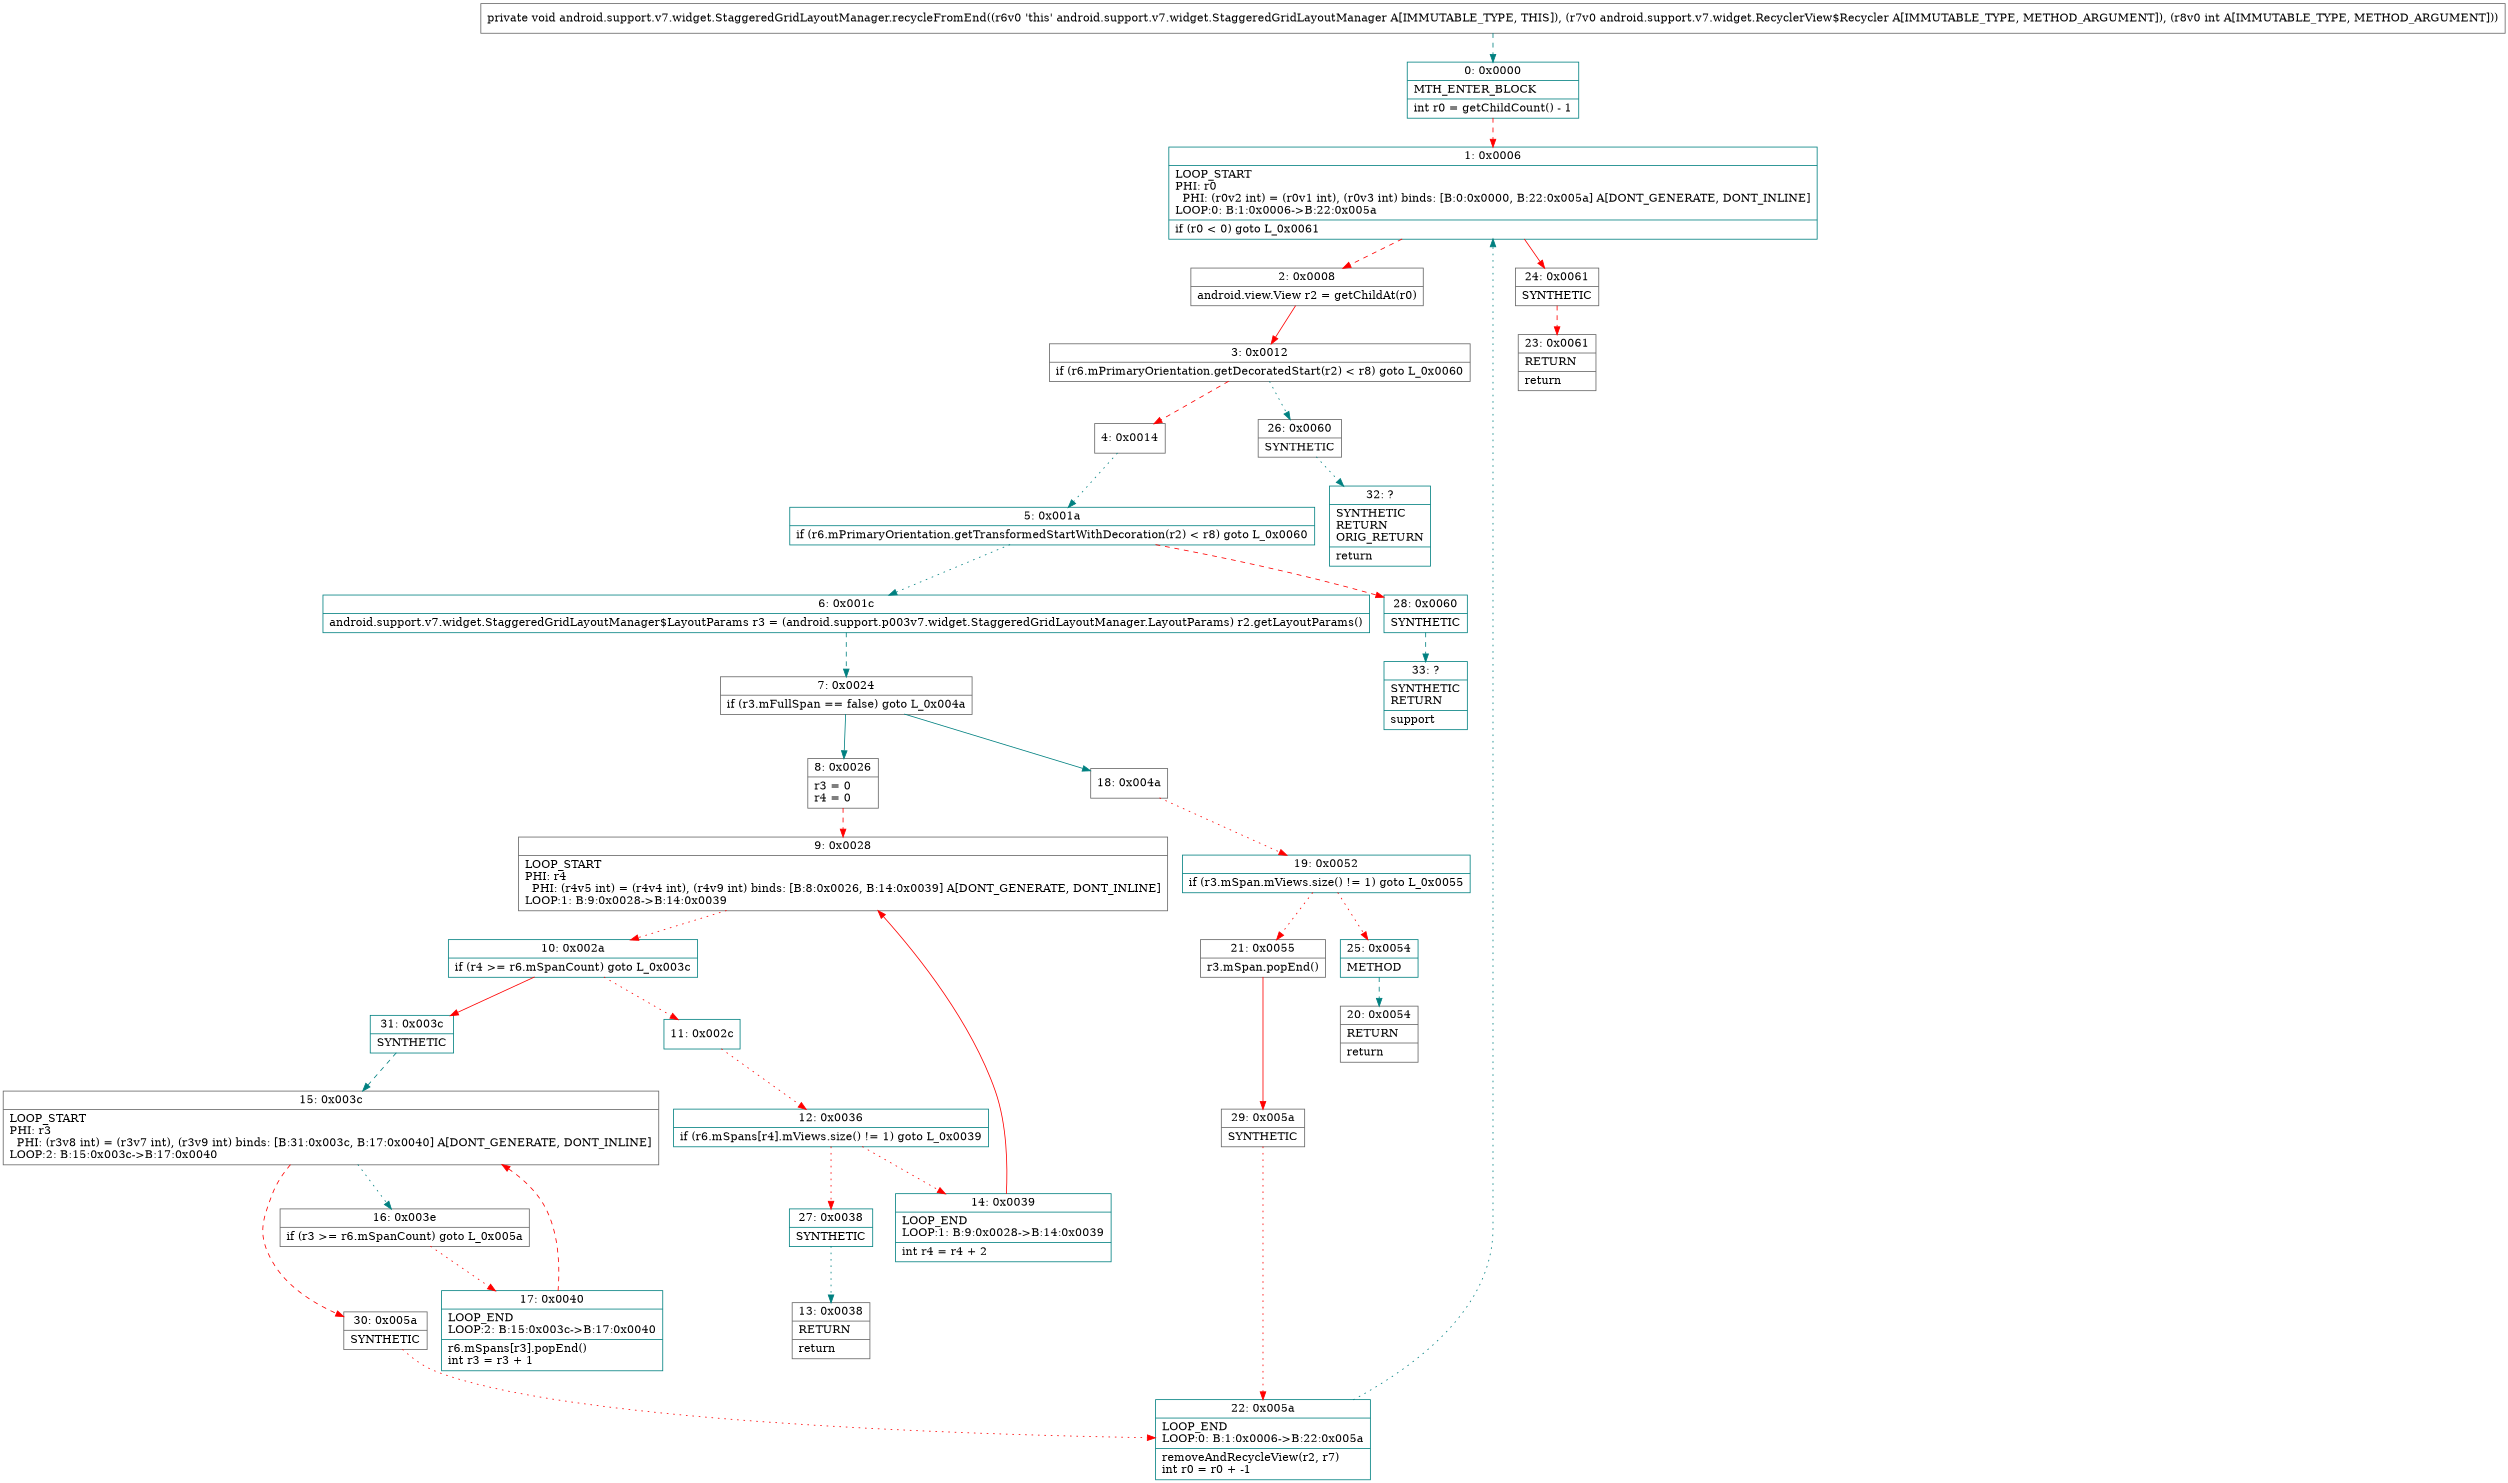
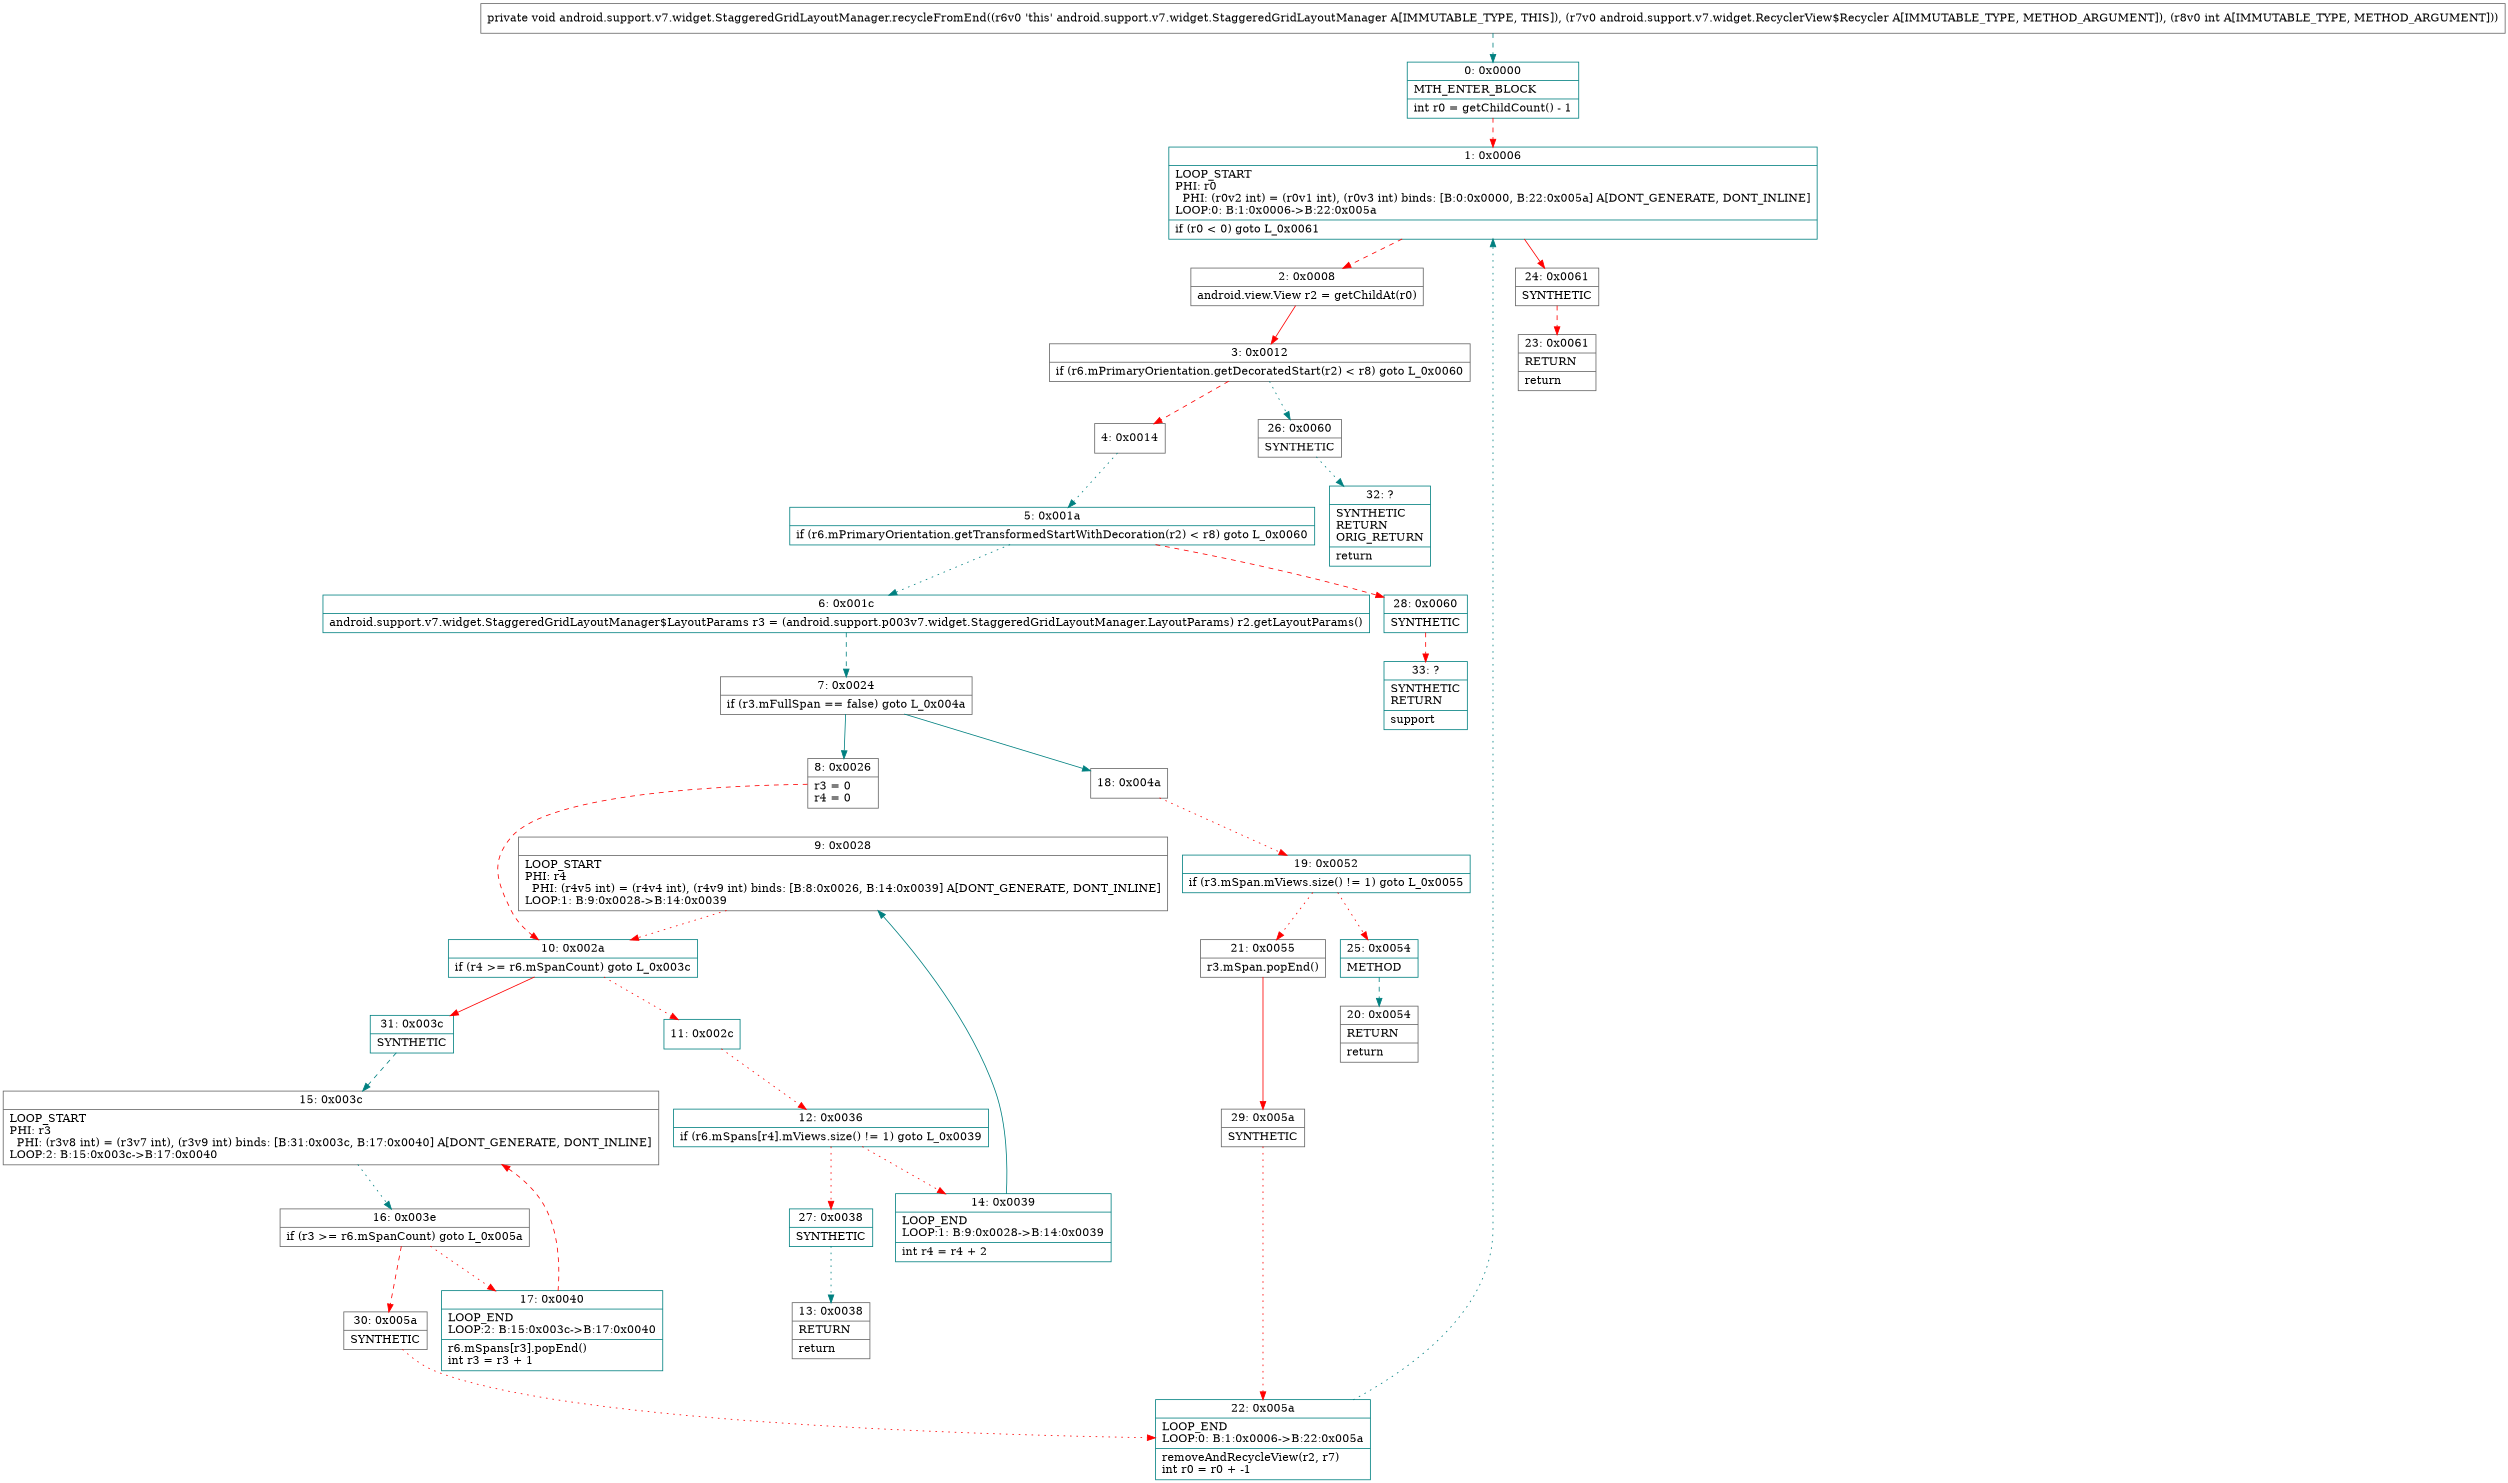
edge "28: 0x0060" -> "33: ?": color teal -> red
edge "8: 0x0026" -> "9: 0x0028": now "8: 0x0026" -> "10: 0x002a"
edge "14: 0x0039" -> "9: 0x0028": color red -> teal
edge "15: 0x003c" -> "30: 0x005a": now "16: 0x003e" -> "30: 0x005a"
